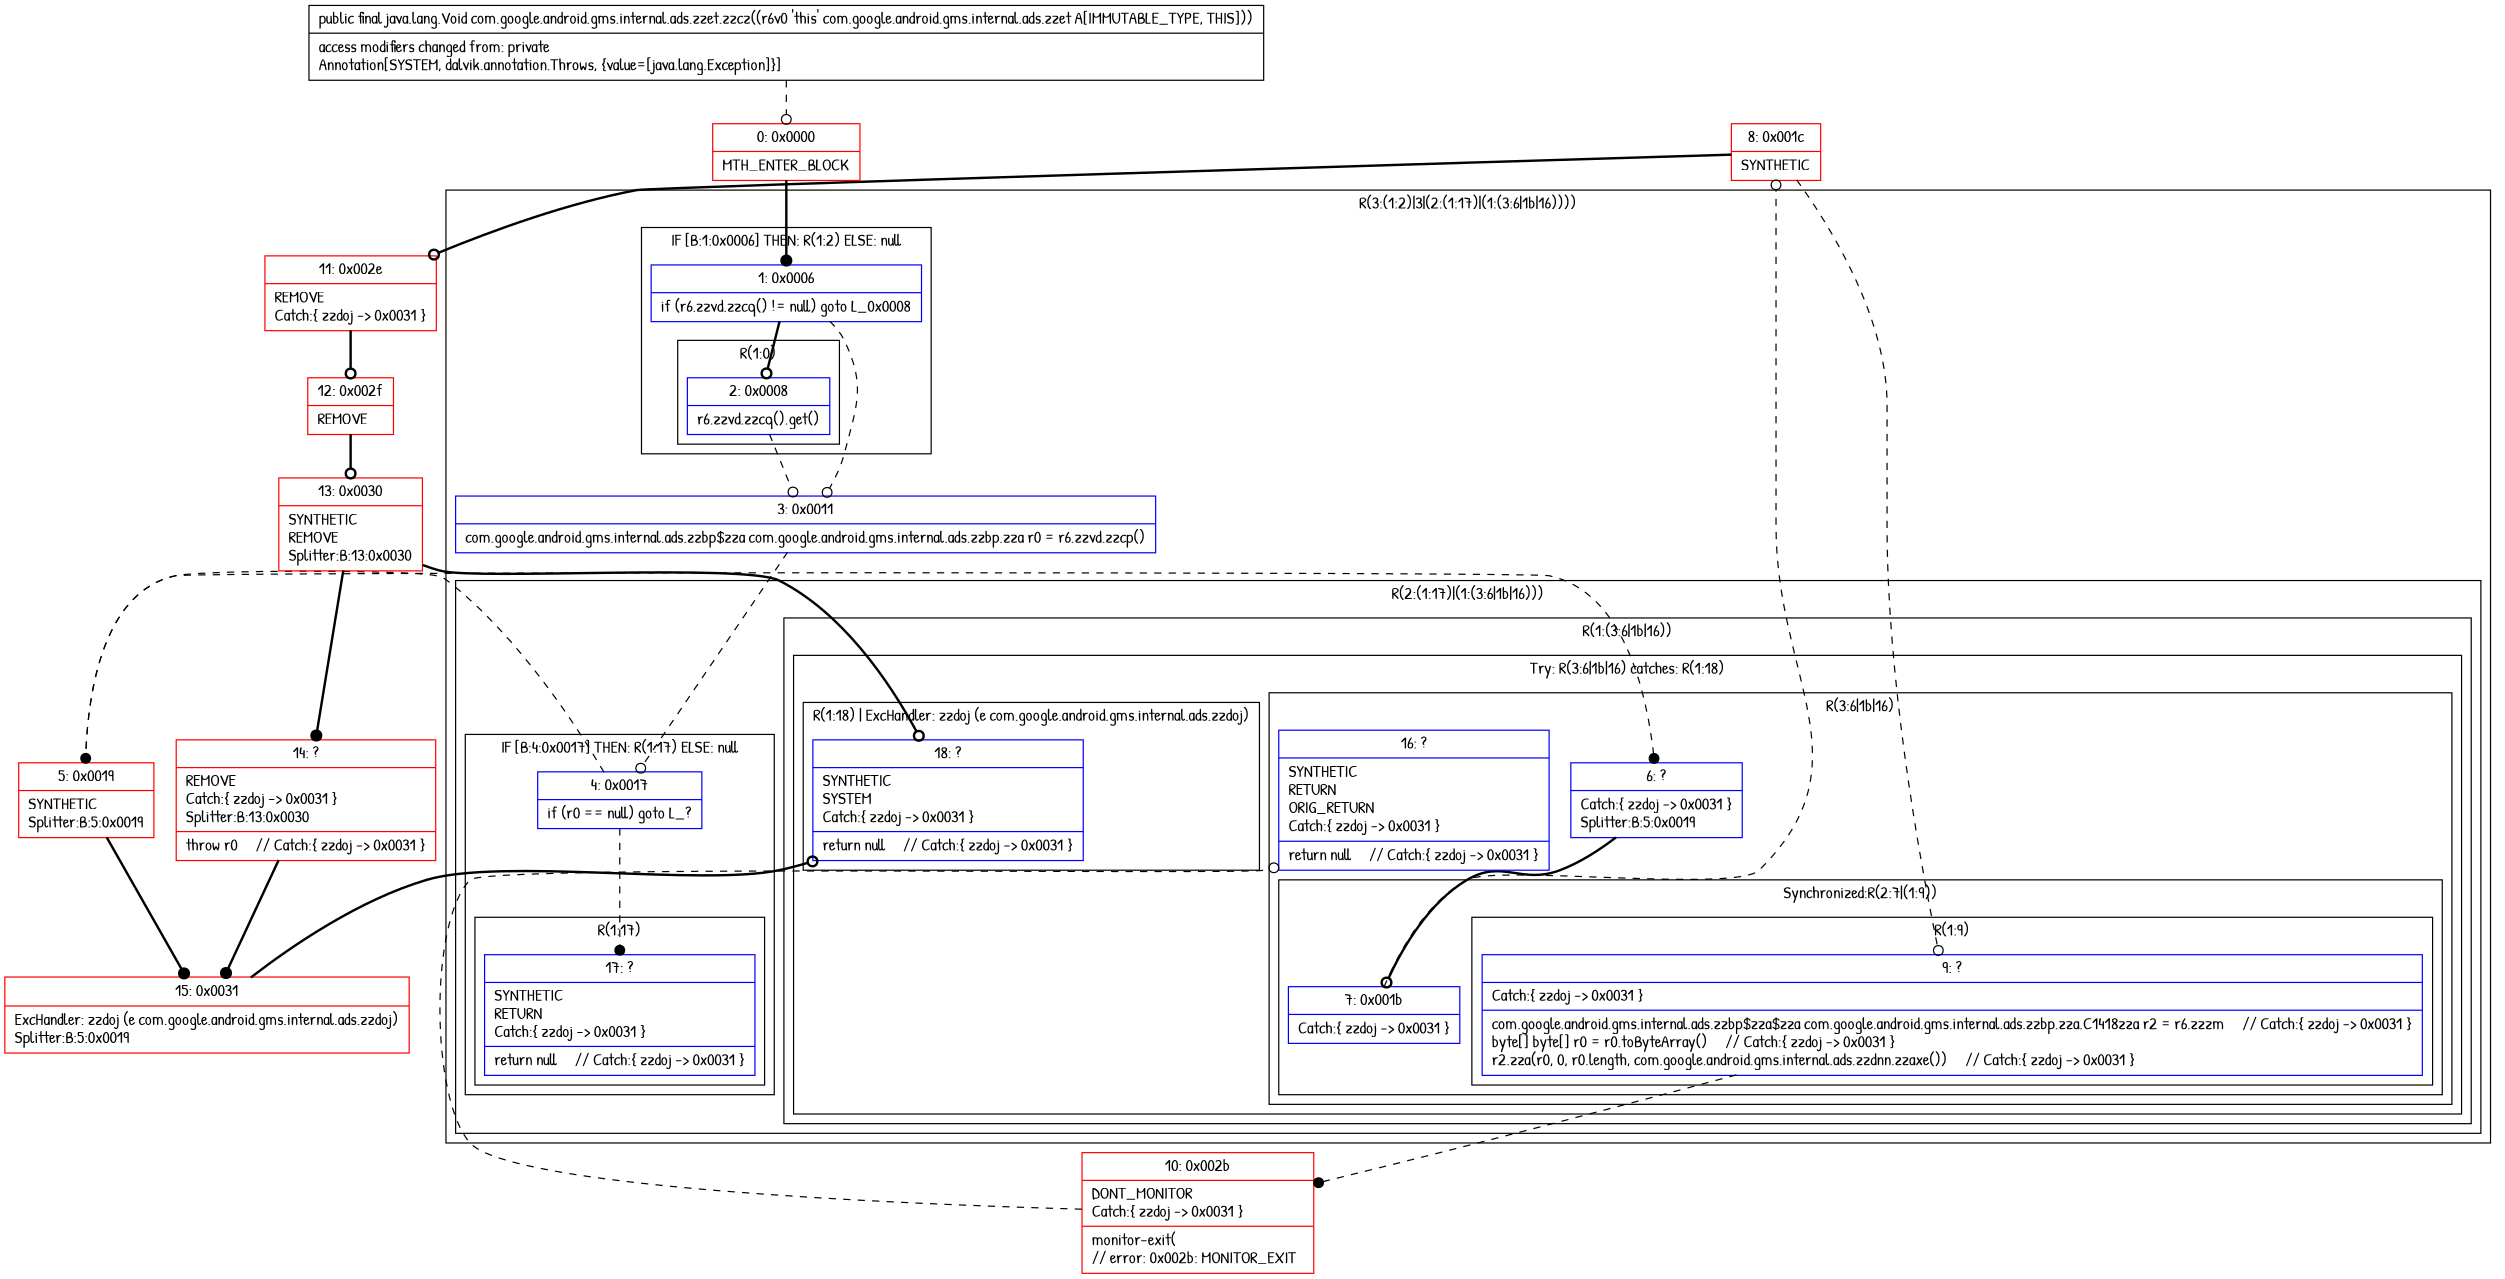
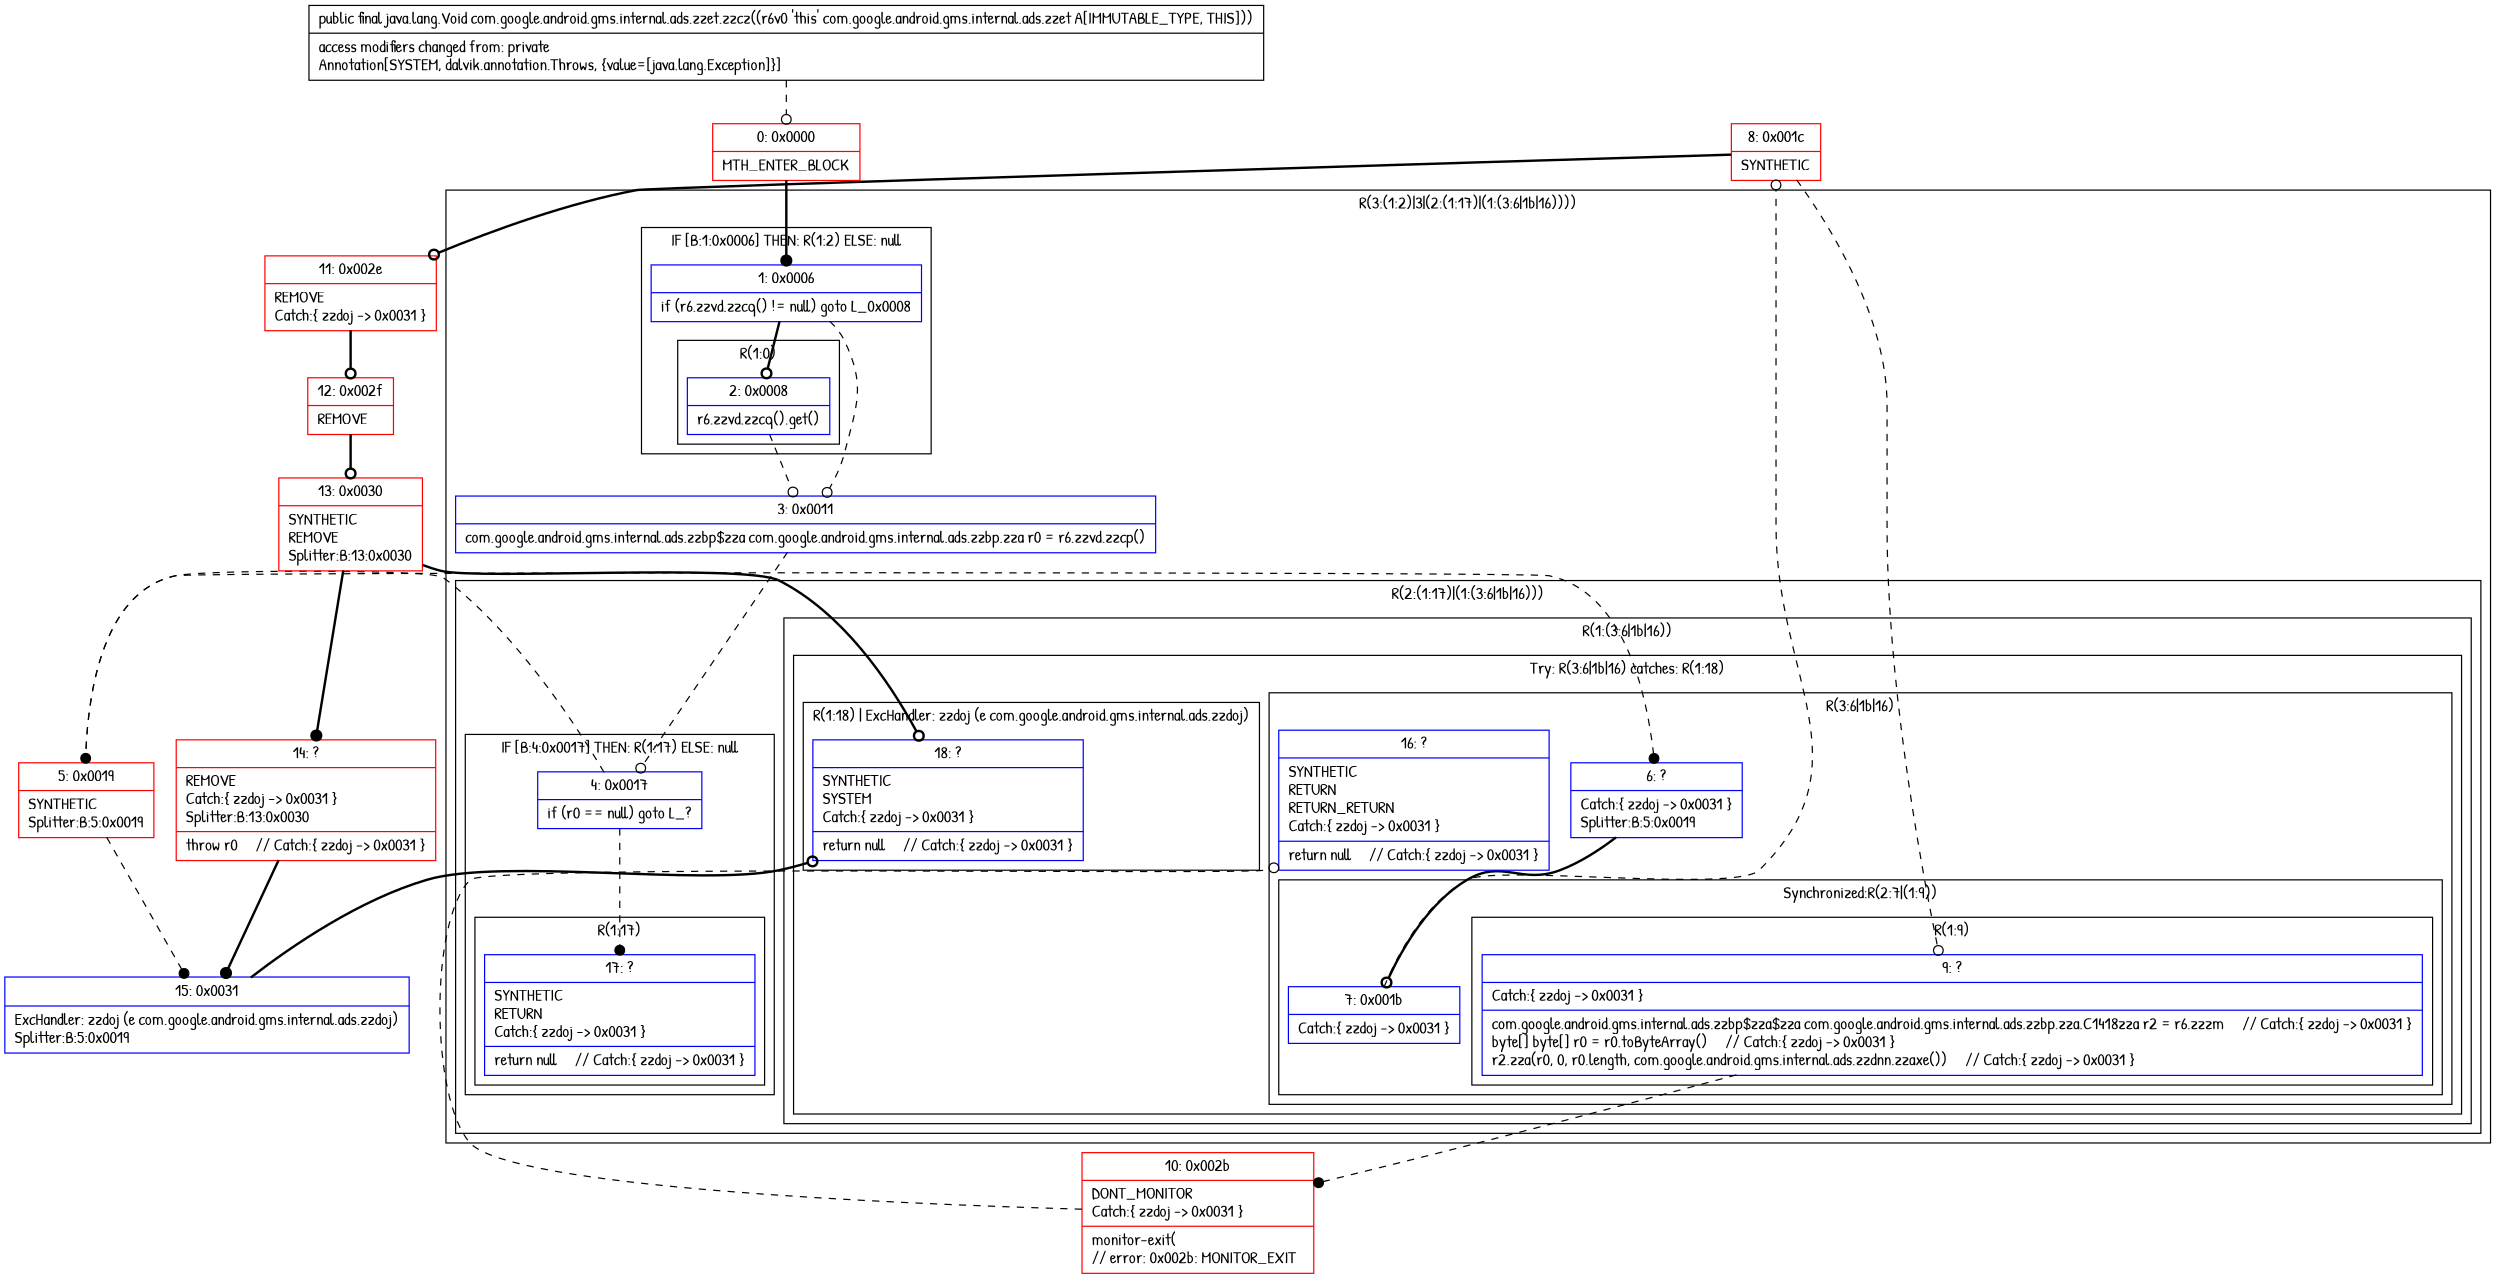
node "16: ?": text "ORIG_RETURN" -> "RETURN_RETURN"
edge "5: 0x0019" -> "15: 0x0031": style bold -> dashed
node "15: 0x0031": color red -> blue
